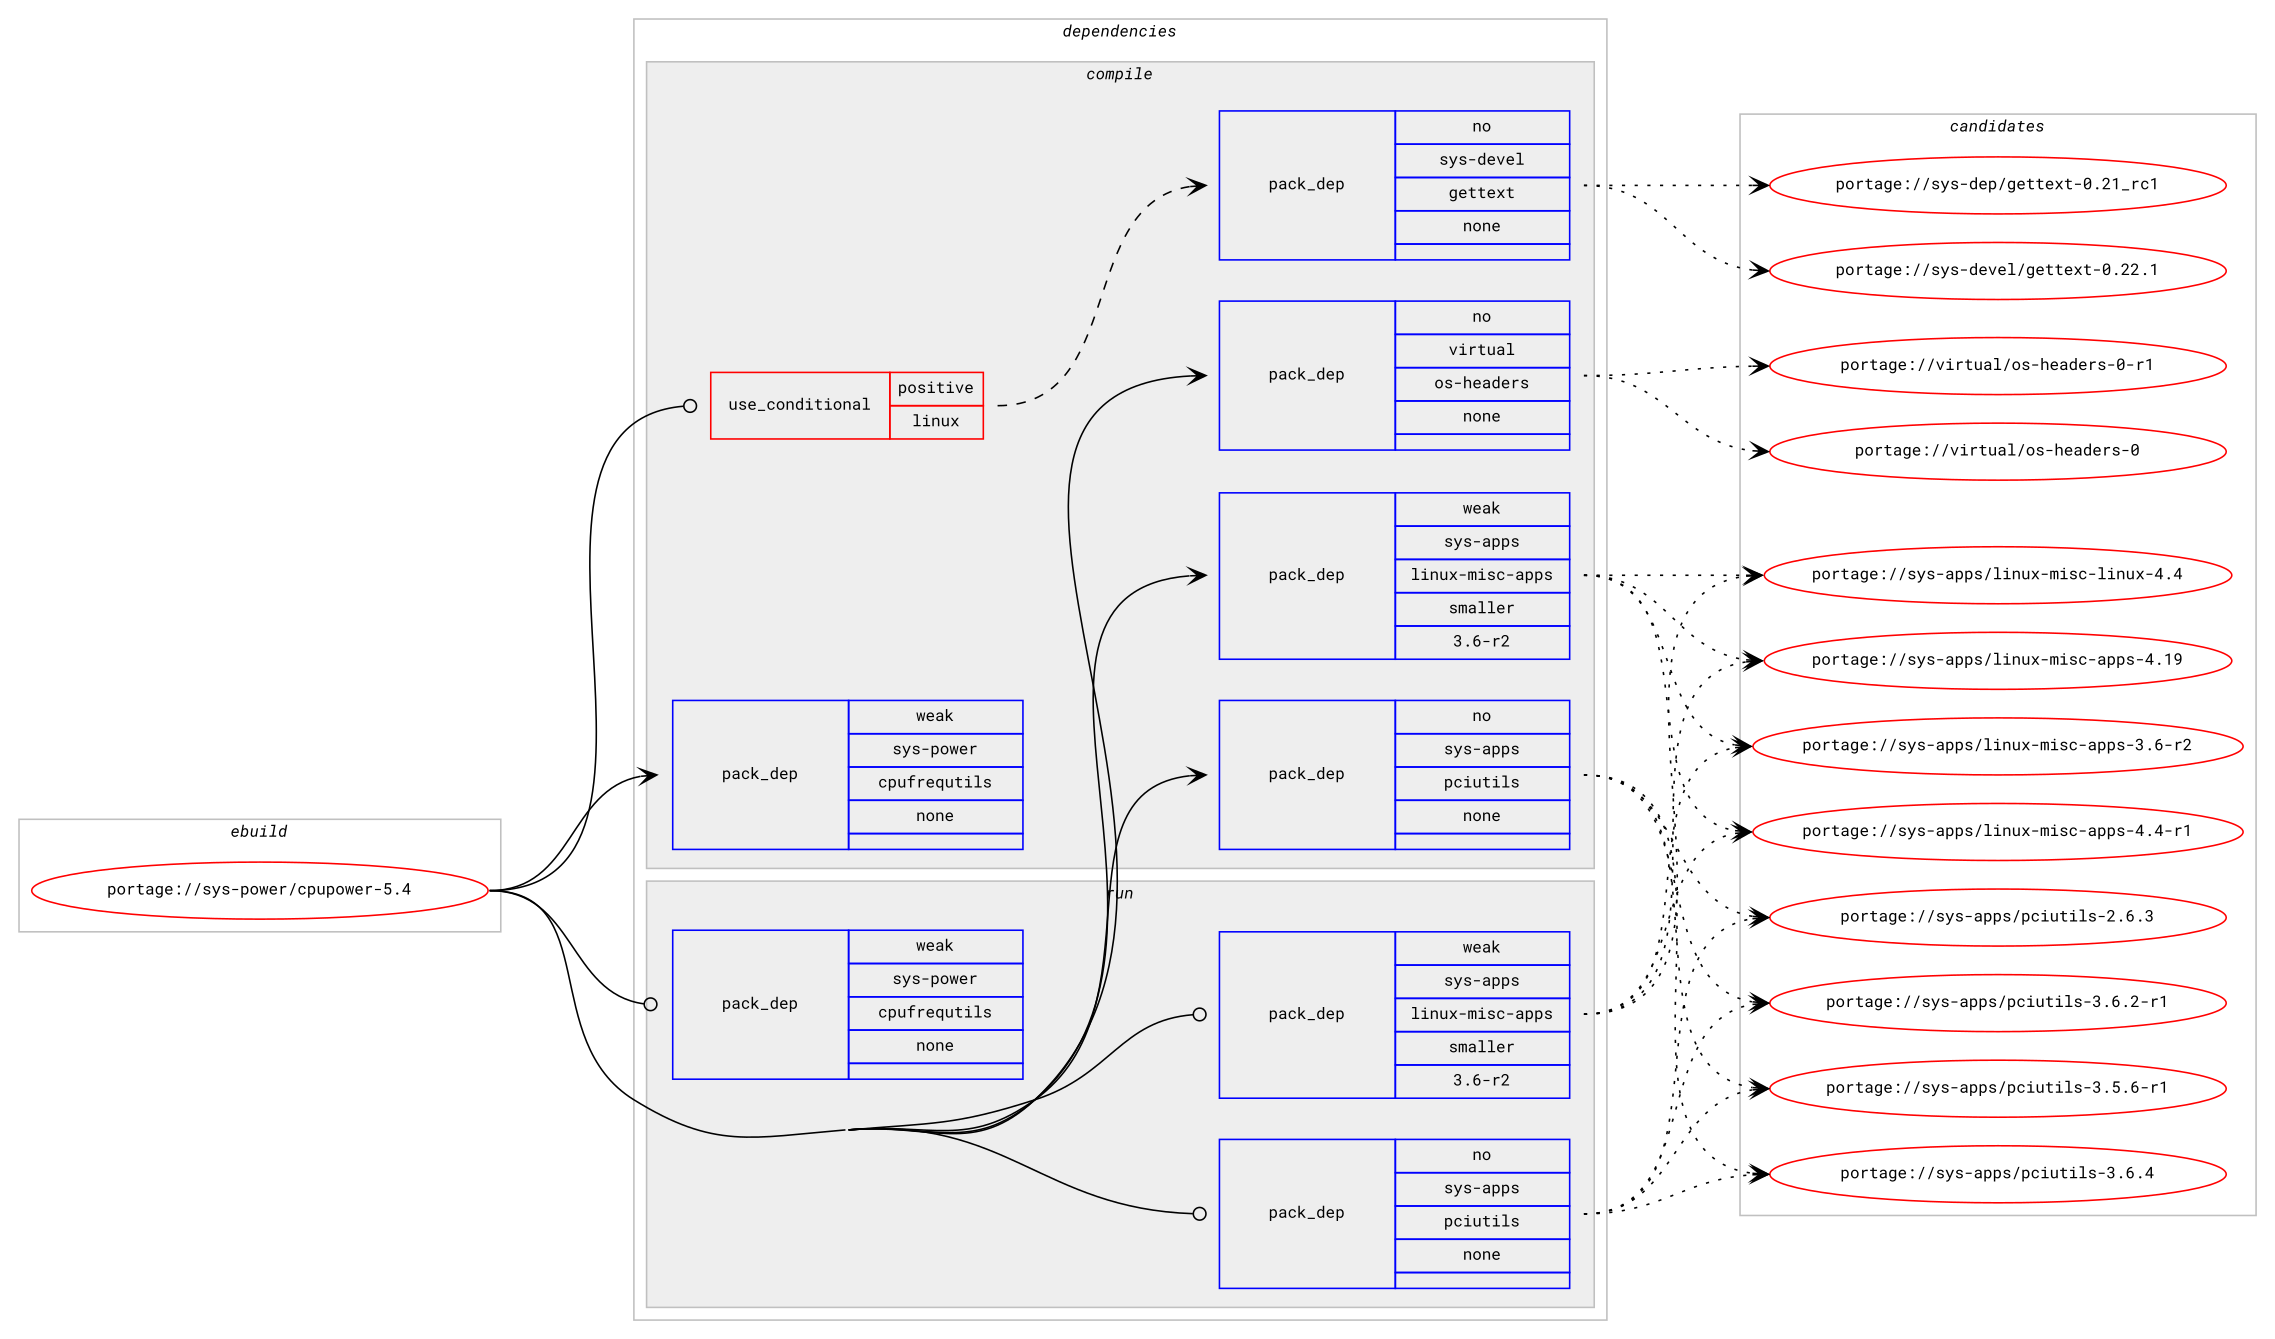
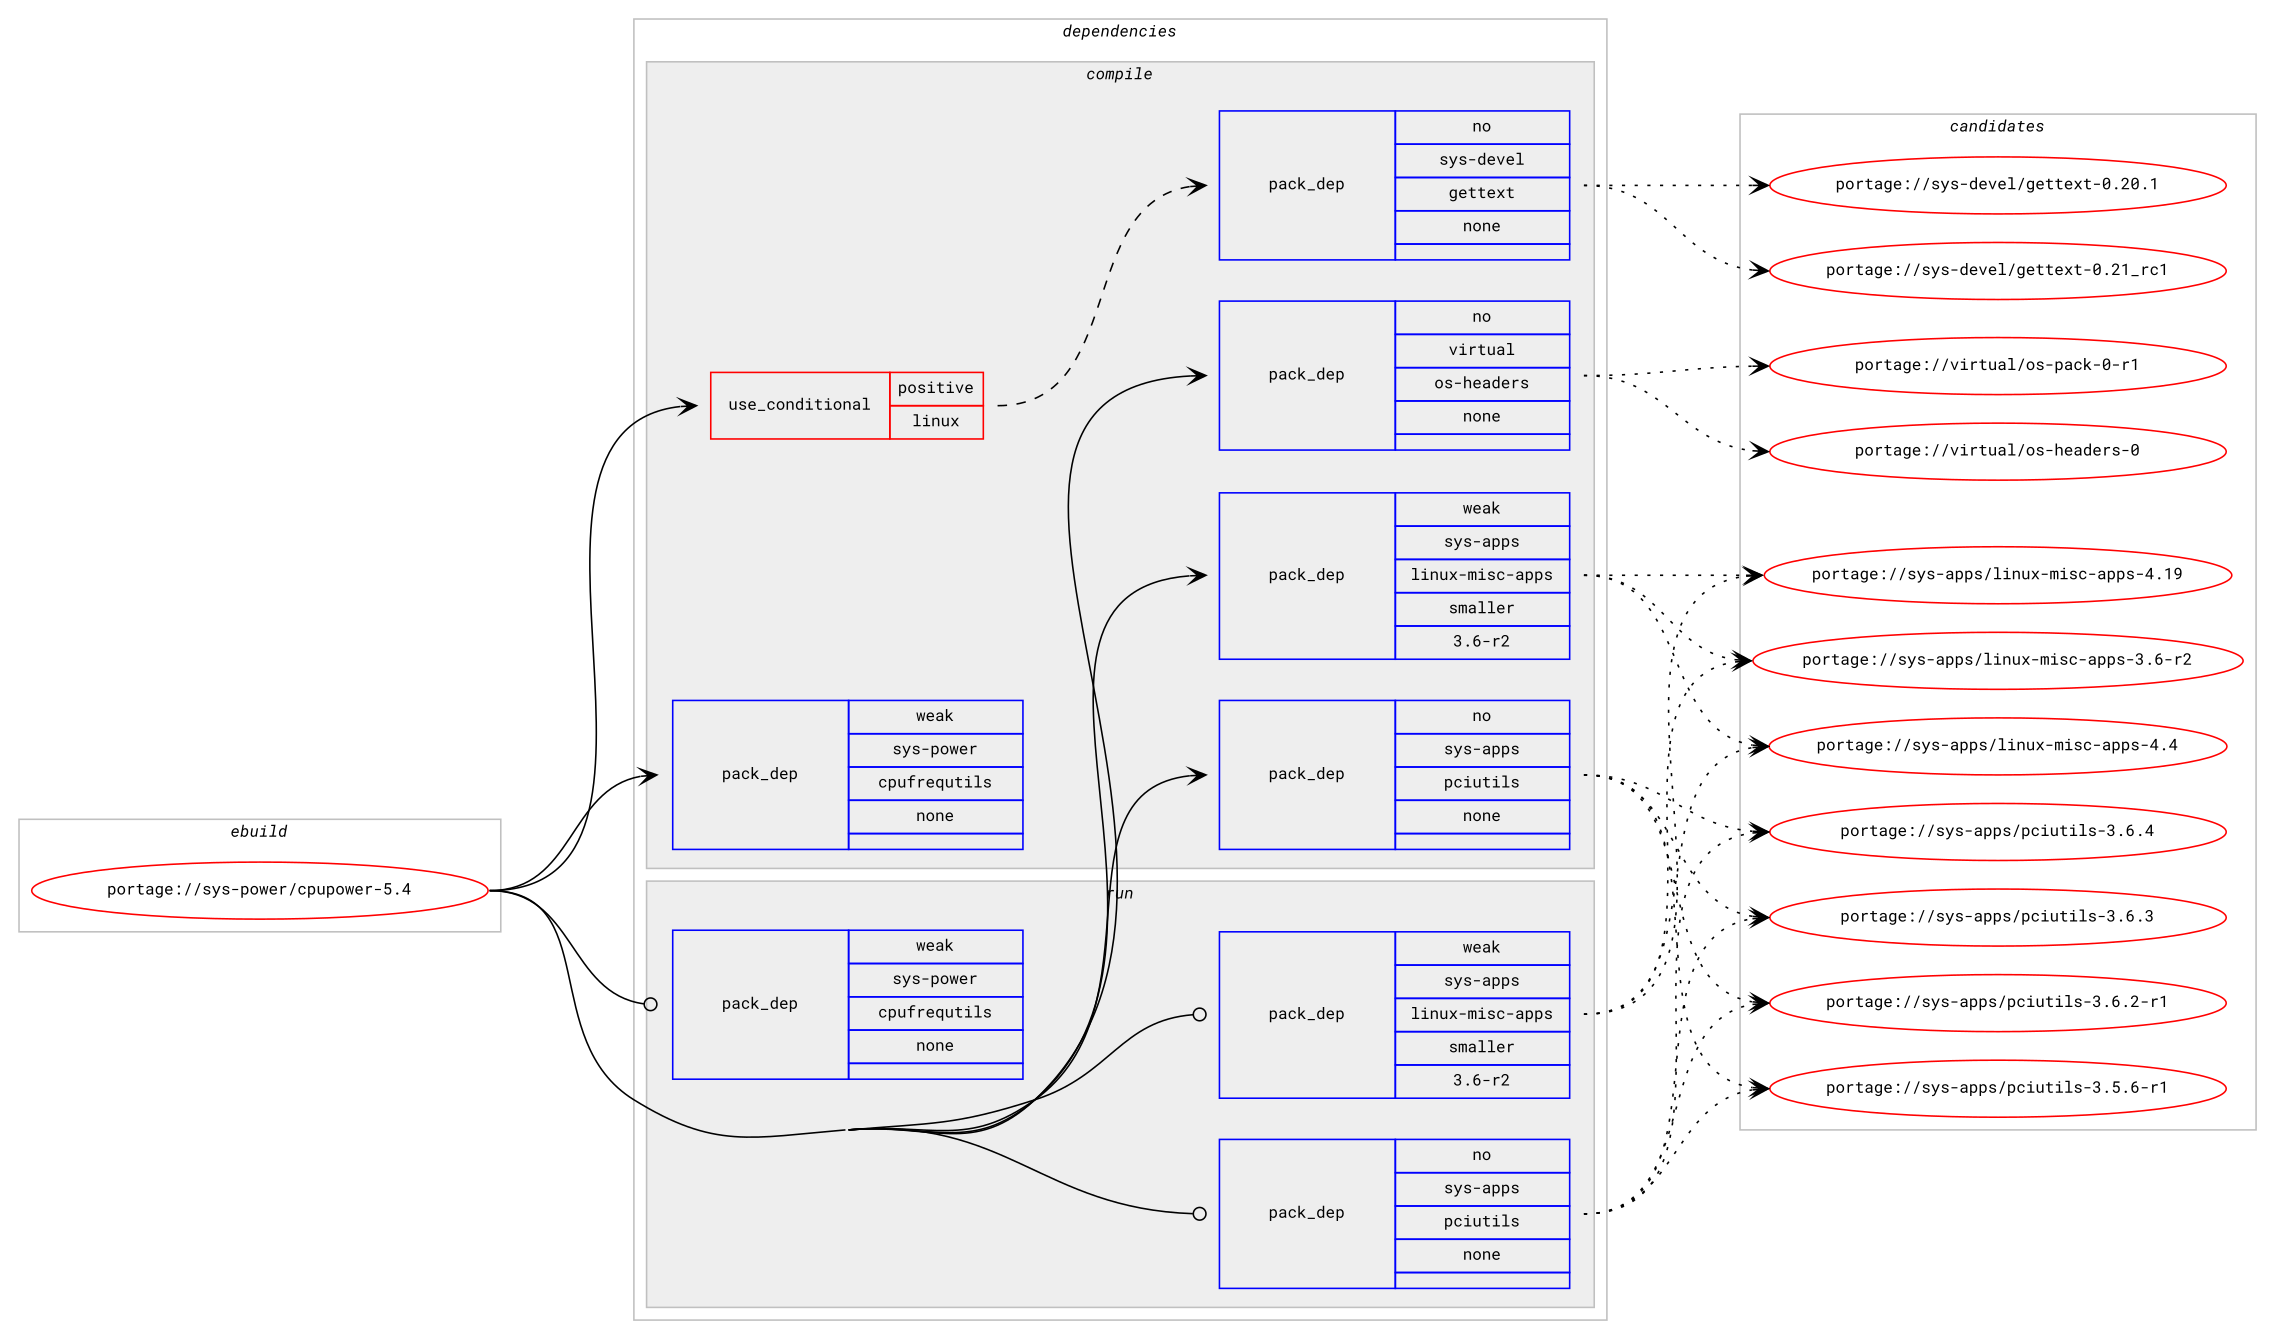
node "portage://sys-dep/gettext-0.21_rc1": label "portage://sys-dep/gettext-0.21_rc1" -> "portage://sys-devel/gettext-0.21_rc1"
node "portage://sys-devel/gettext-0.22.1": label "portage://sys-devel/gettext-0.22.1" -> "portage://sys-devel/gettext-0.20.1"
node "portage://virtual/os-headers-0-r1": label "portage://virtual/os-headers-0-r1" -> "portage://virtual/os-pack-0-r1"
node "portage://sys-apps/linux-misc-linux-4.4": label "portage://sys-apps/linux-misc-linux-4.4" -> "portage://sys-apps/linux-misc-apps-4.4"
edge "portage://sys-power/cpupower-5.4" -> "use_conditional": arrowhead odot -> vee
node "portage://sys-apps/linux-misc-apps-4.4-r1": removed
node "portage://sys-apps/pciutils-2.6.3": label "portage://sys-apps/pciutils-2.6.3" -> "portage://sys-apps/pciutils-3.6.3"
